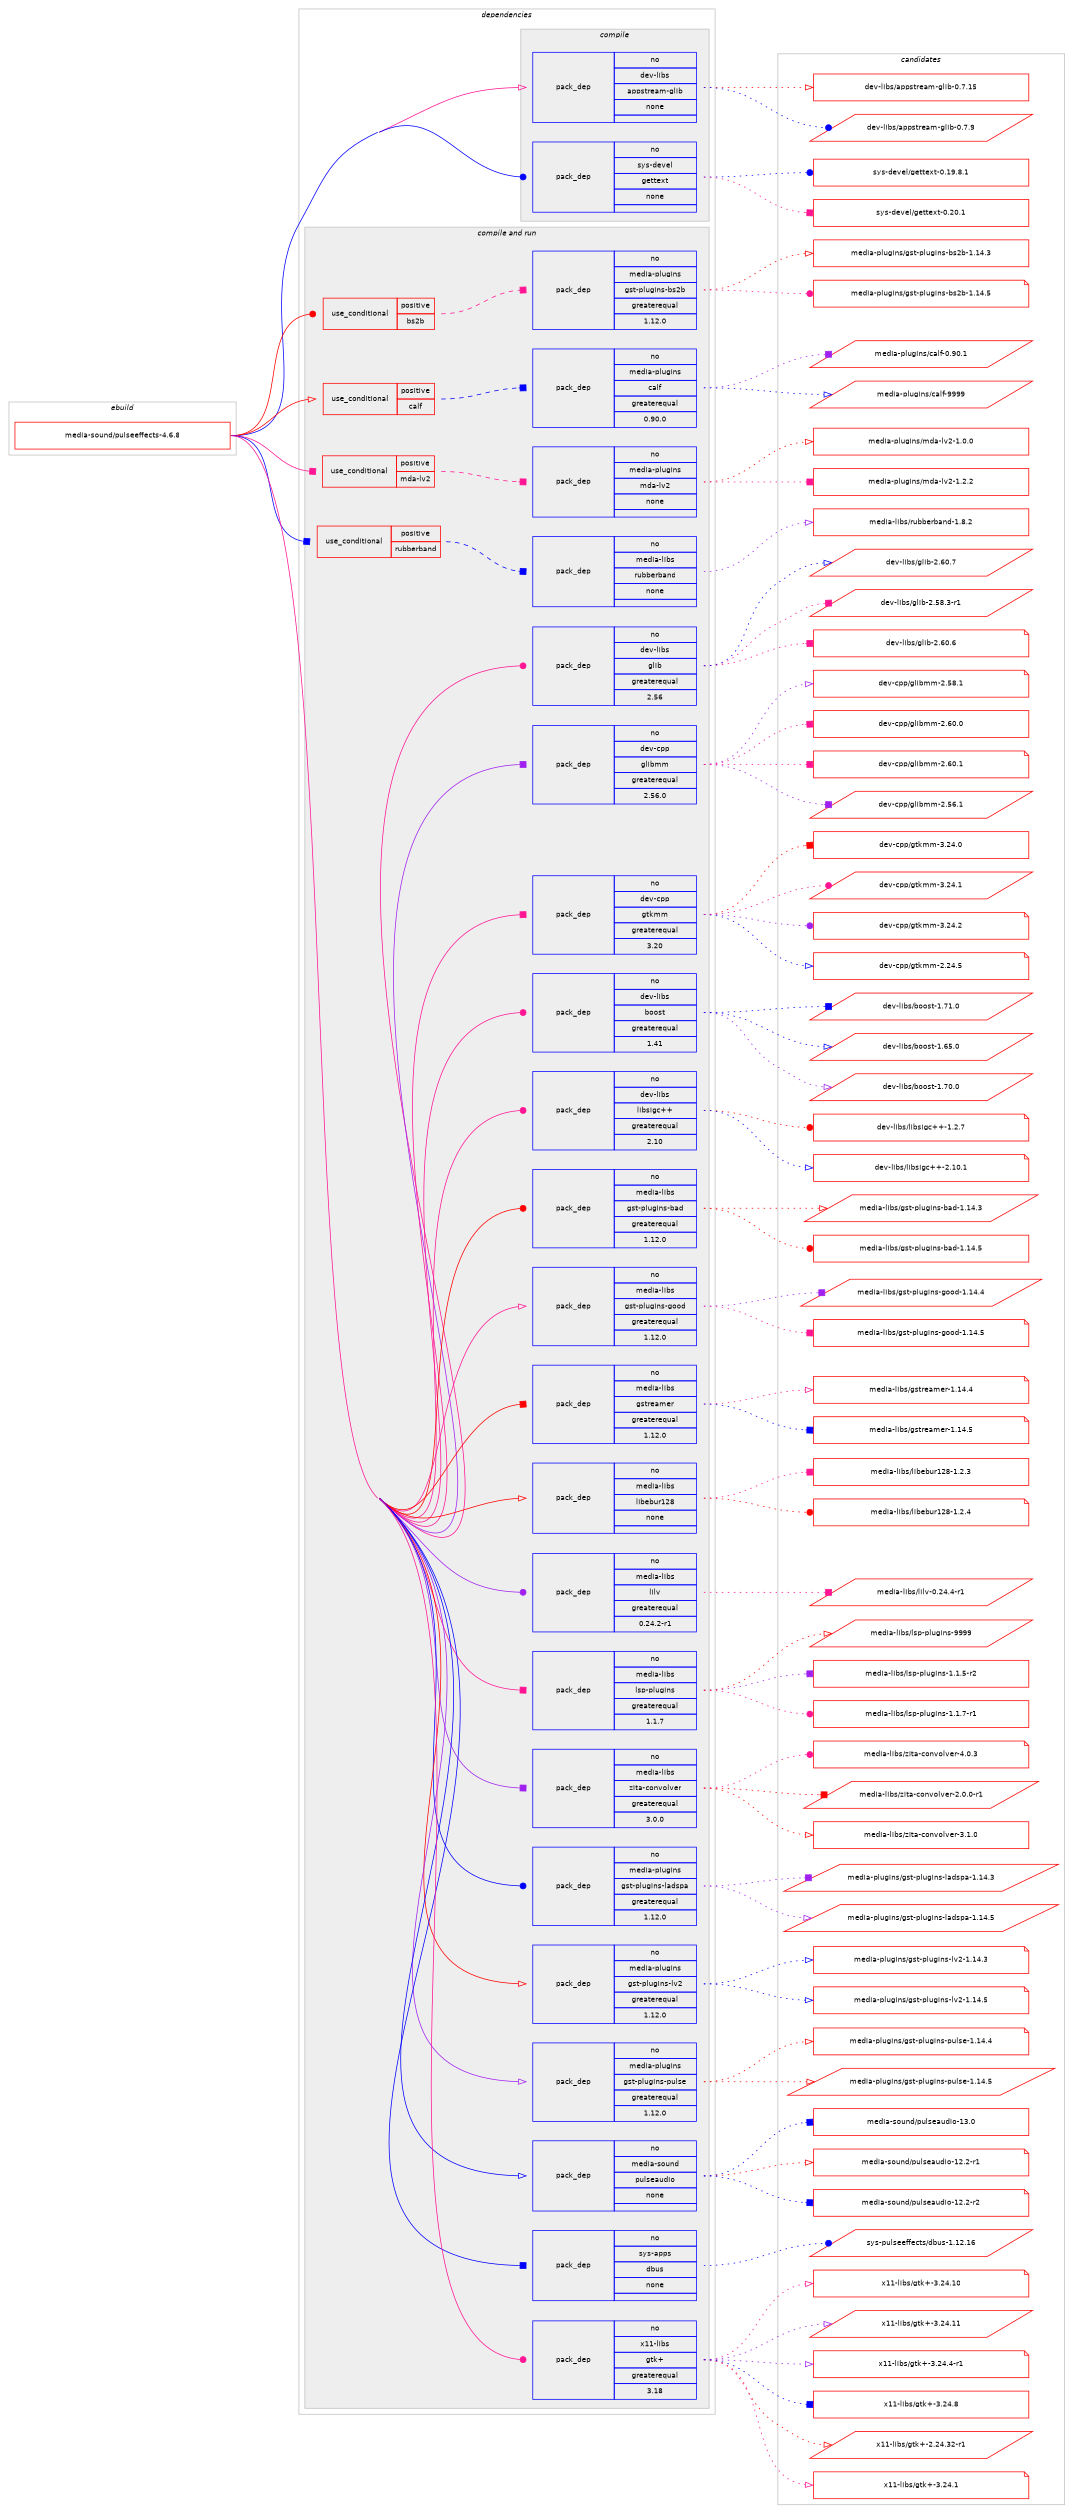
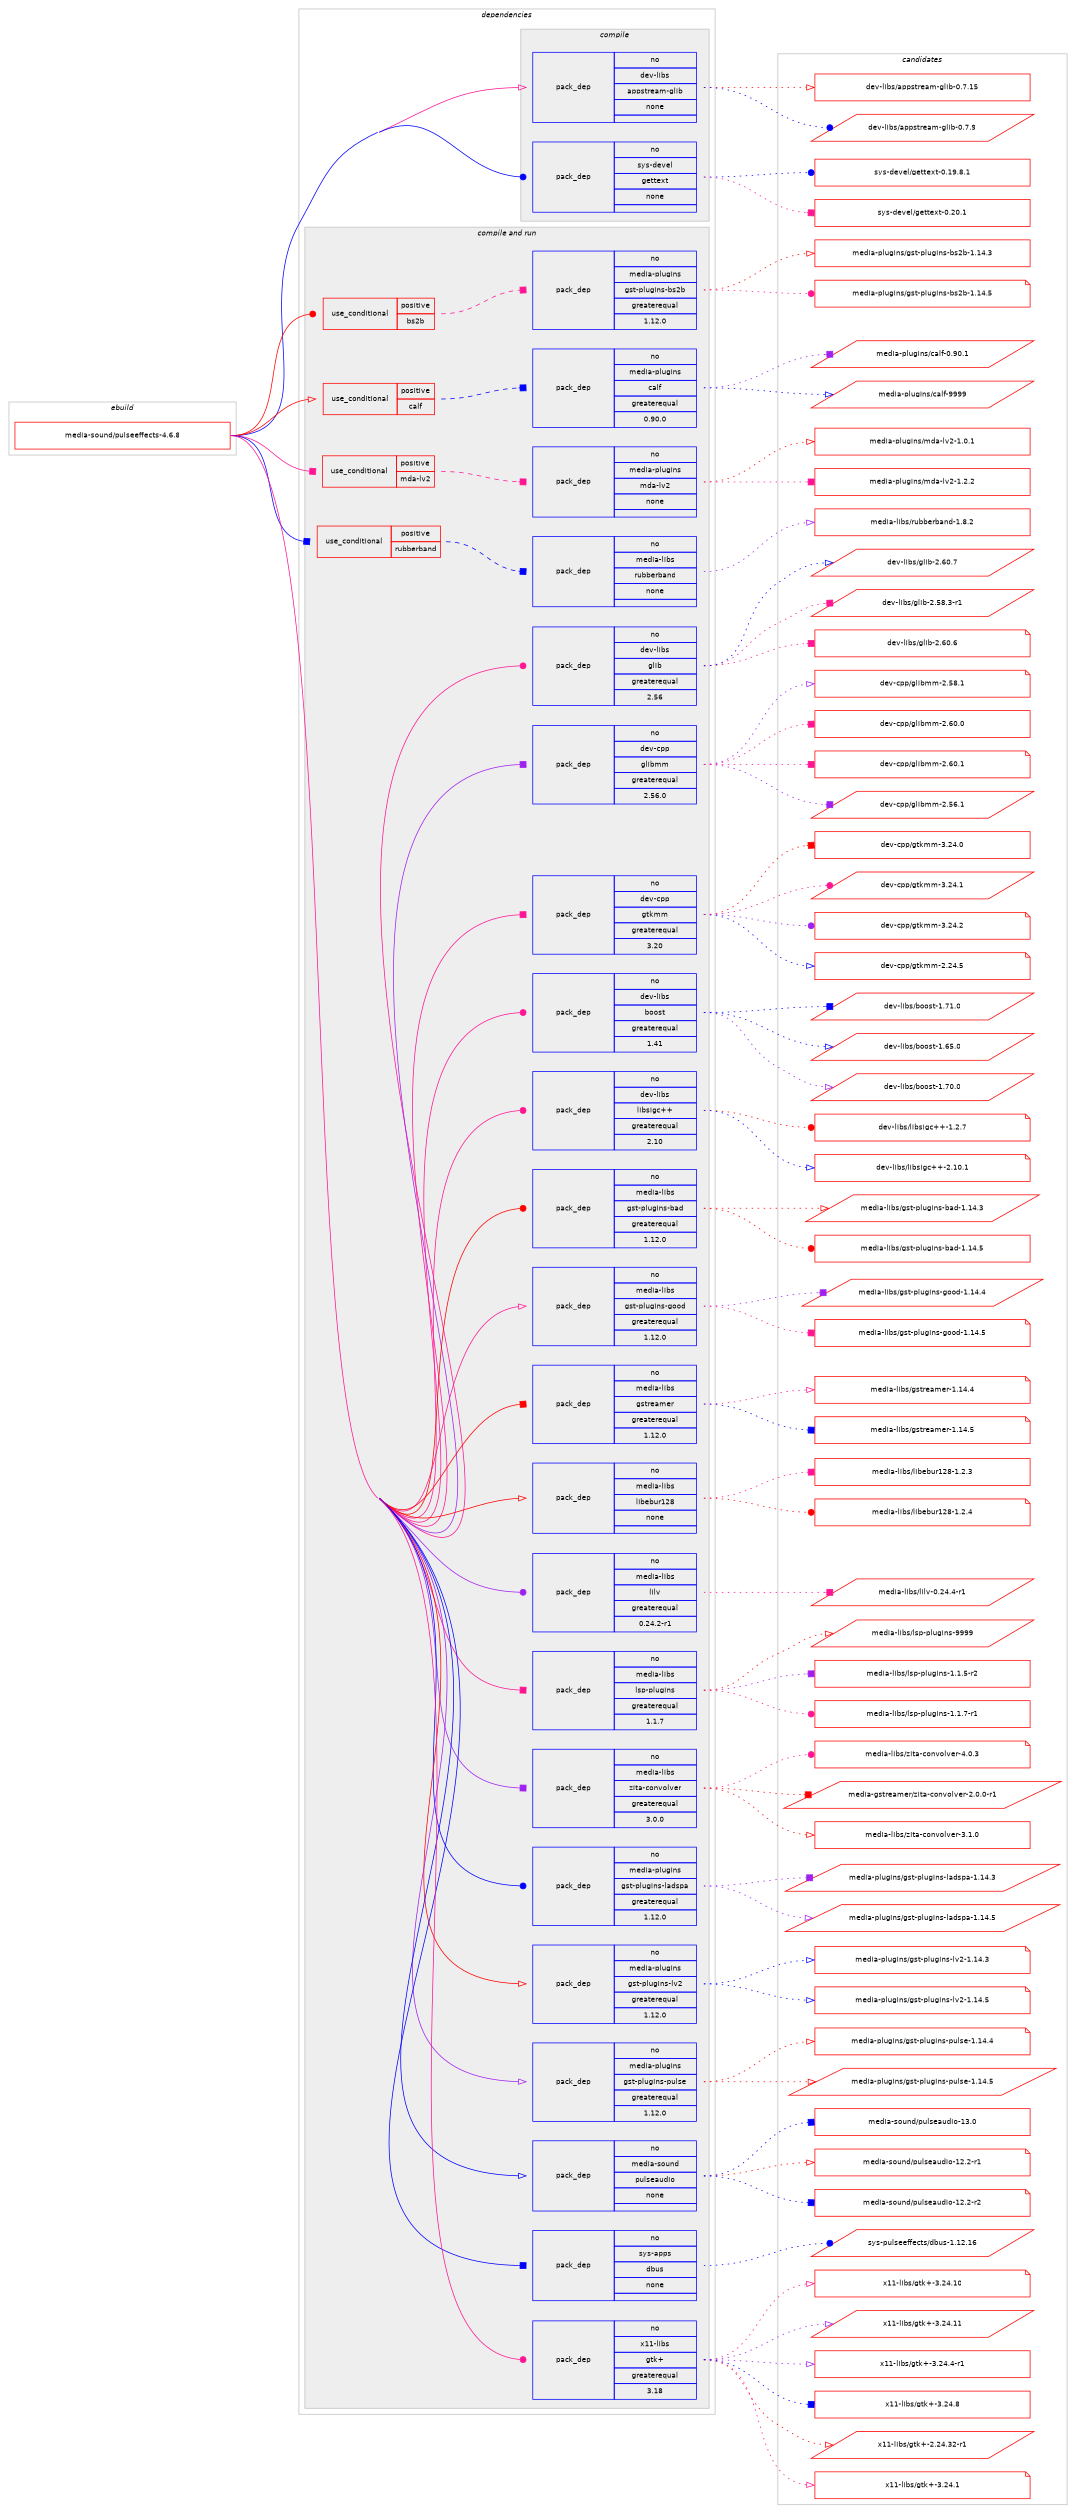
node "media-plugins/mda-lv2-1.0.0": label "media-plugins/mda-lv2-1.0.0" -> "media-plugins/mda-lv2-1.0.1"
node "media-libs/zita-convolver-2.0.0-r1": label "media-libs/zita-convolver-2.0.0-r1" -> "media-gstreamer/zita-convolver-2.0.0-r1"
node "x11-libs/gtk+-3.24.4-r1": shape note -> box
